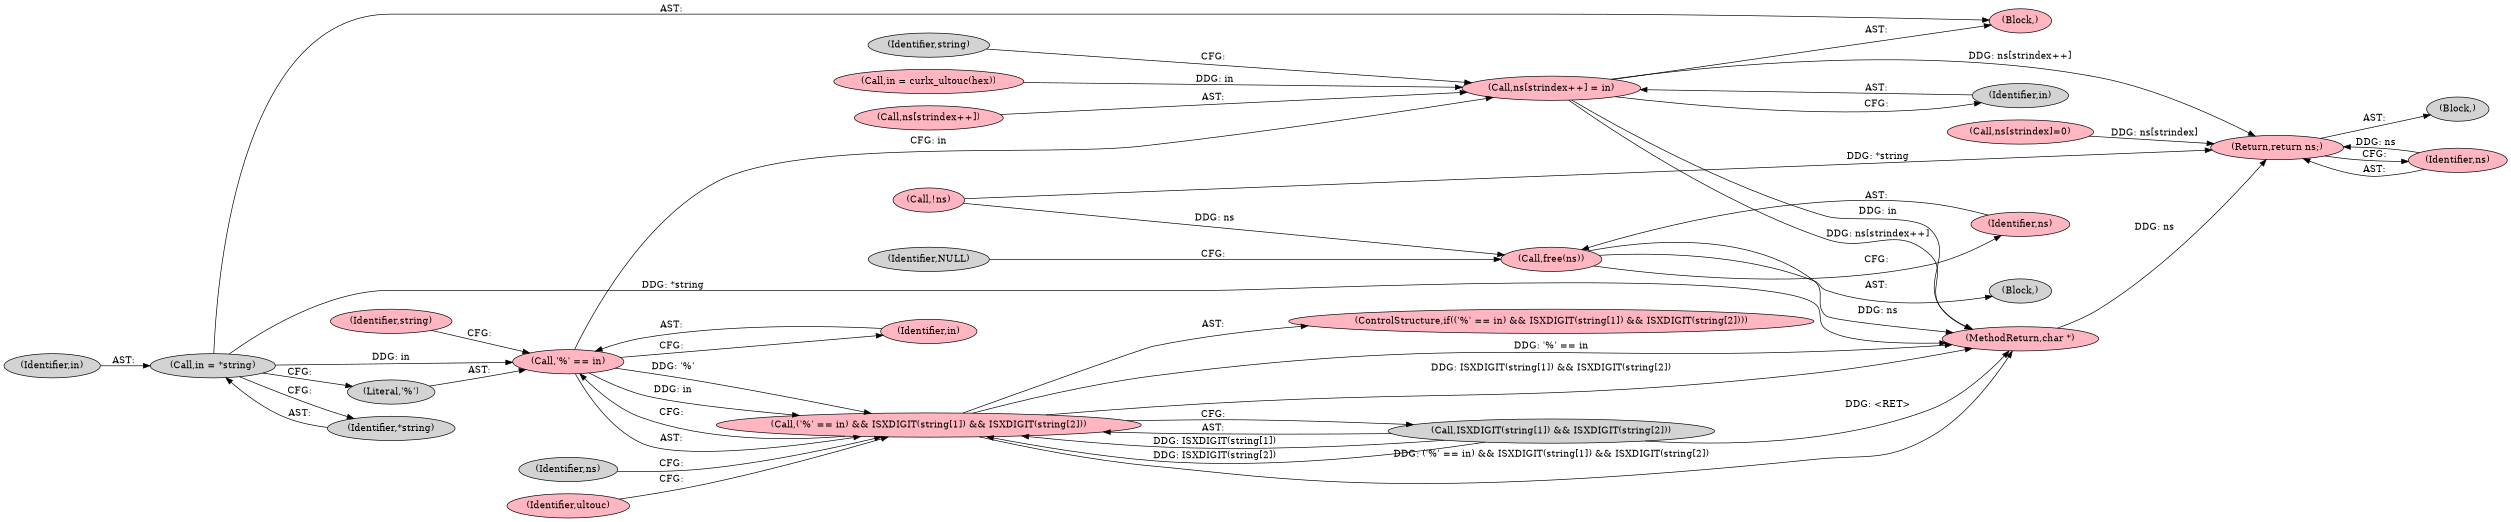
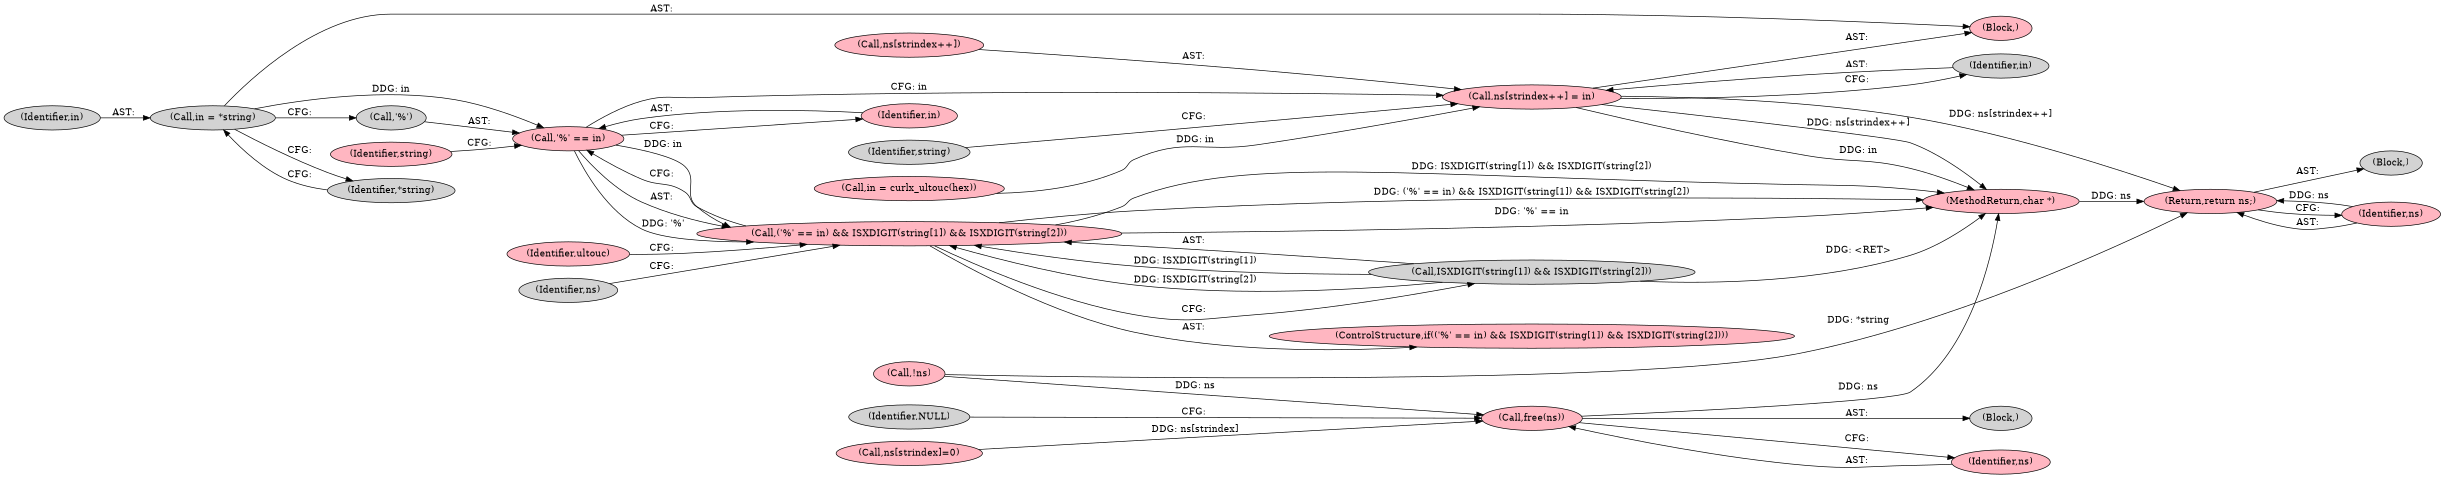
edge "(Call,ns[strindex]=0)" -> "(Return,return ns;)": now "(Call,ns[strindex]=0)" -> "(Call,free(ns))"
edge "(Call,in = *string)" -> "(MethodReturn,char *)": removed, label "DDG: *string"
node "(Literal,'%')": label "(Literal,'%')" -> "(Call,'%')"
edge "(Identifier,*string)" -> "(Call,in = *string)": label "AST: " -> "CFG: "
